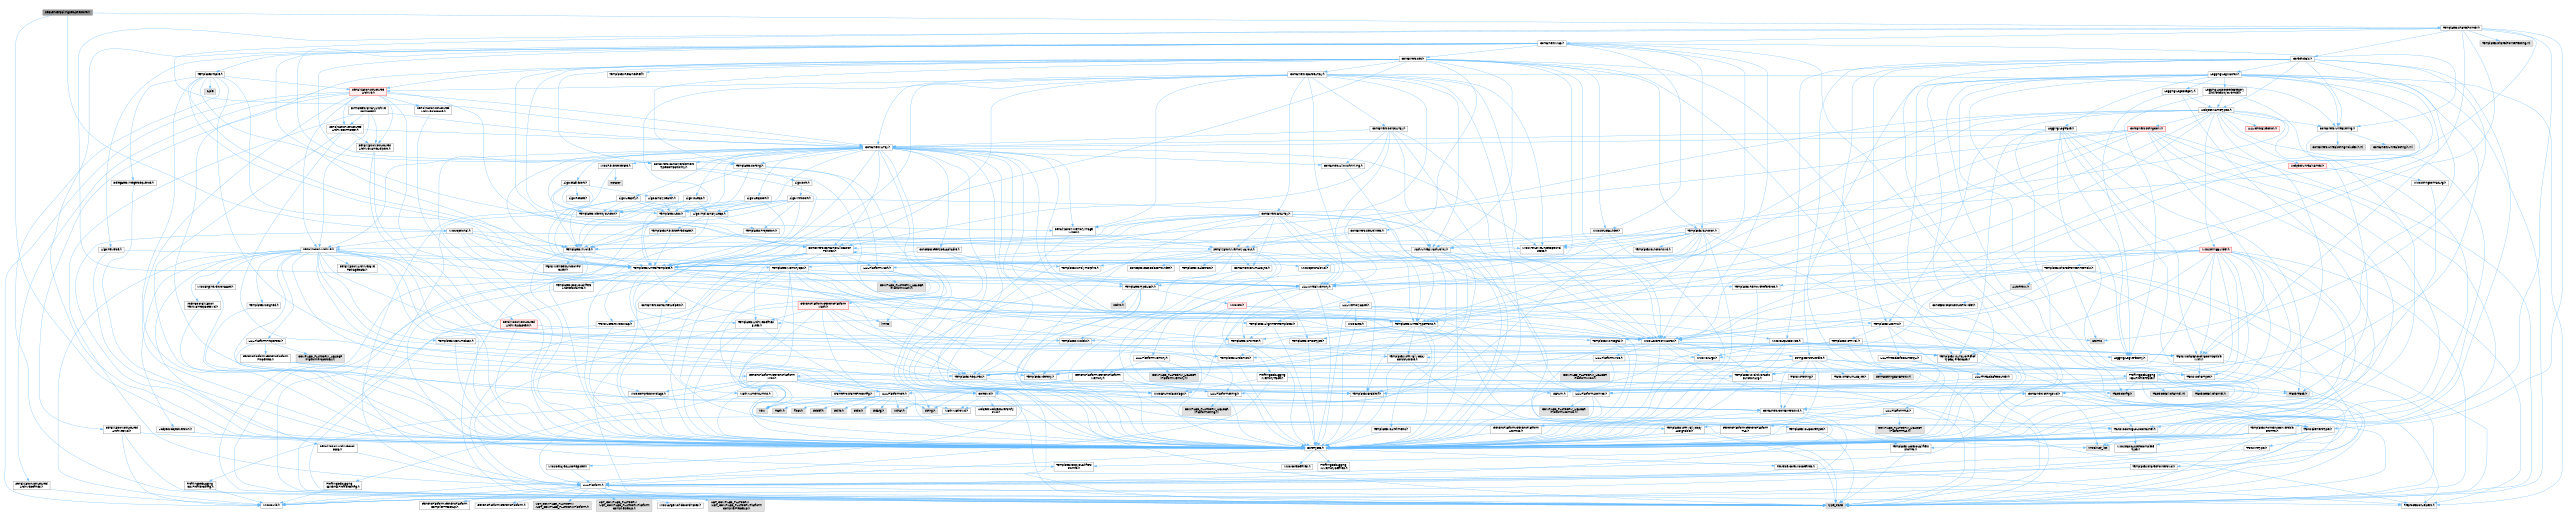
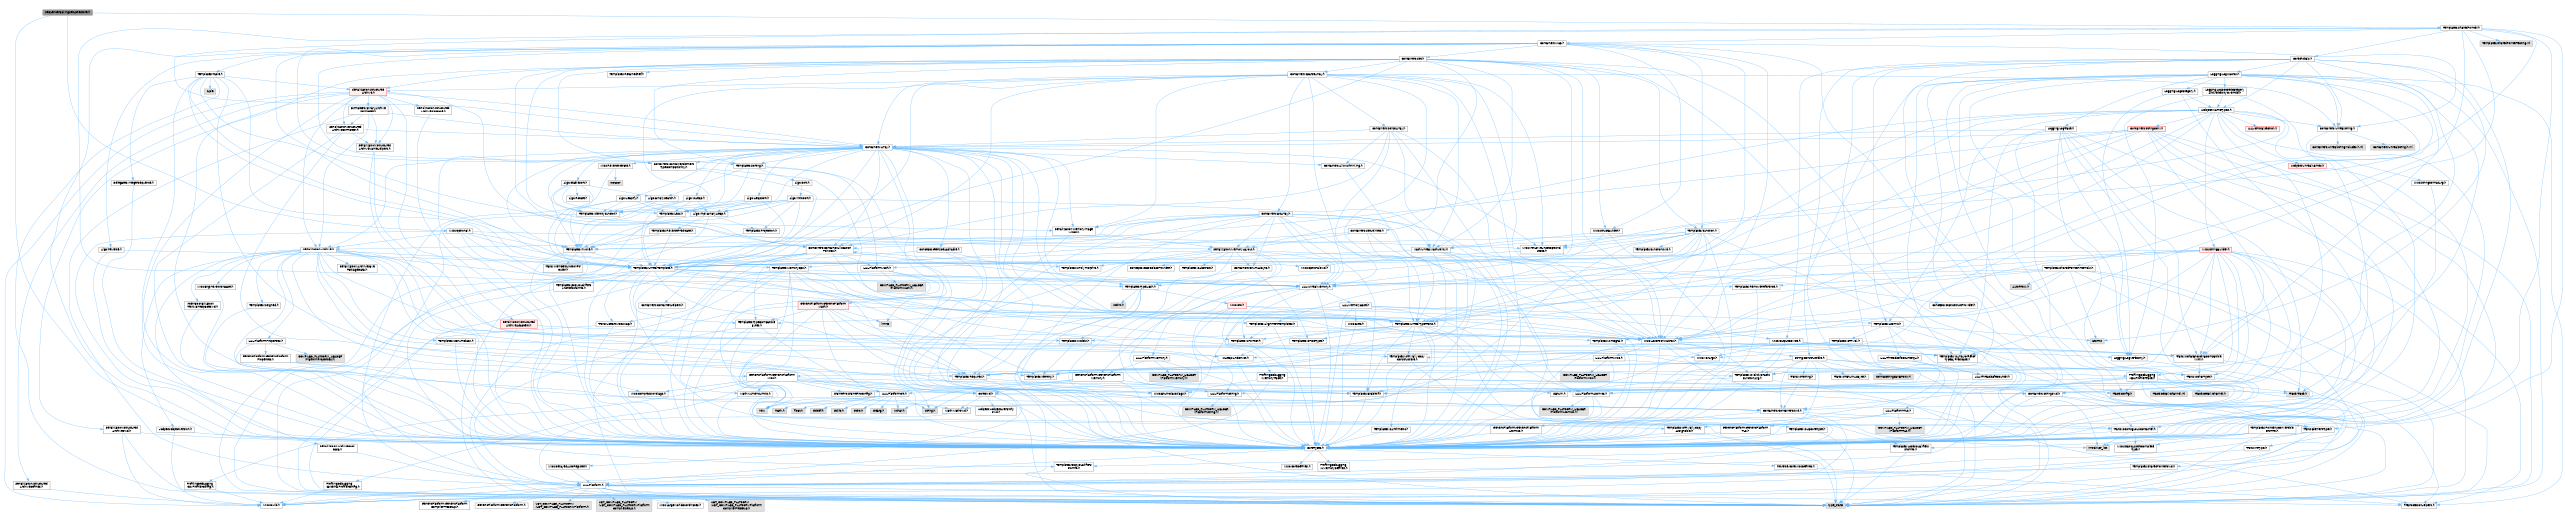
edge "Serialization/Structured Archive.h" -> "Formatters/BinaryArchive Formatter.h": added
edge "Algo/BinarySearch.h" -> "Templates/Less.h": removed
edge "AutoRTFM.h" -> "Concepts/StaticStructProvider.h": now "Serialization/MemoryLayout.h" -> "Concepts/StaticStructProvider.h"
node "Templates/ArchiveDefines Bytes.h": label "Templates/ArchiveDefines Bytes.h" -> "Templates/TypeCompatible Bytes.h"
node "Templates/AndOrNot.h": label "Templates/AndOrNot.h" -> "IsHeap/AndOrNot.h"
edge "Serialization/Archive.h" -> "Misc/Build.h": now "UObject/ObjectVersion.h" -> "Misc/Build.h"
